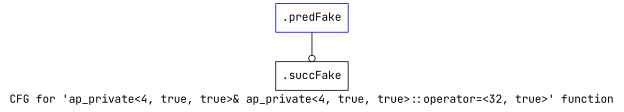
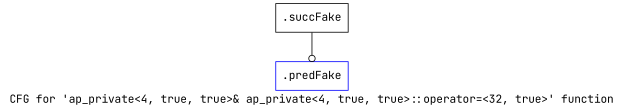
edge ".predFake" -> ".succFake": reversed
